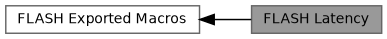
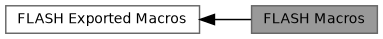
node "FLASH Latency": label "FLASH Latency" -> "FLASH Macros"
